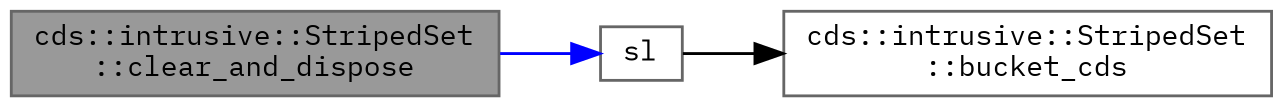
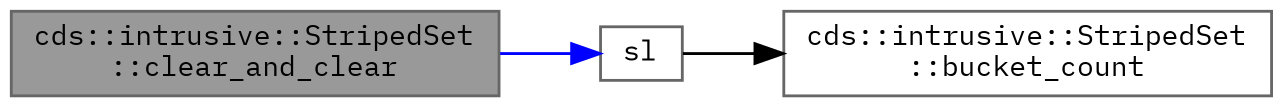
node "cds::intrusive::StripedSet ::clear_and_dispose": label "cds::intrusive::StripedSet ::clear_and_dispose" -> "cds::intrusive::StripedSet ::clear_and_clear"
node "cds::intrusive::StripedSet ::bucket_cds": label "cds::intrusive::StripedSet ::bucket_cds" -> "cds::intrusive::StripedSet ::bucket_count"
